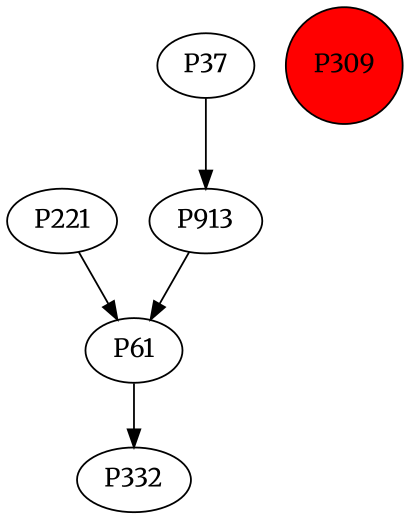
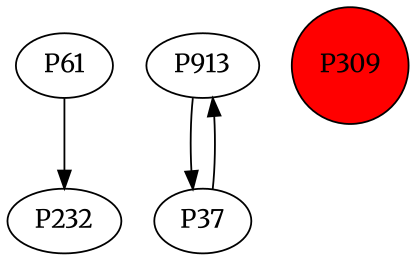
node "P221": removed
edge "P913" -> "P61": now "P913" -> "P37"
node "P332": label "P332" -> "P232"
